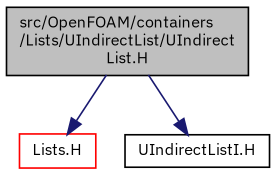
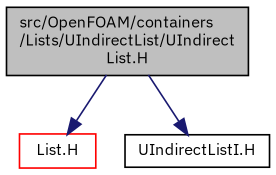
node "Lists.H": label "Lists.H" -> "List.H"
